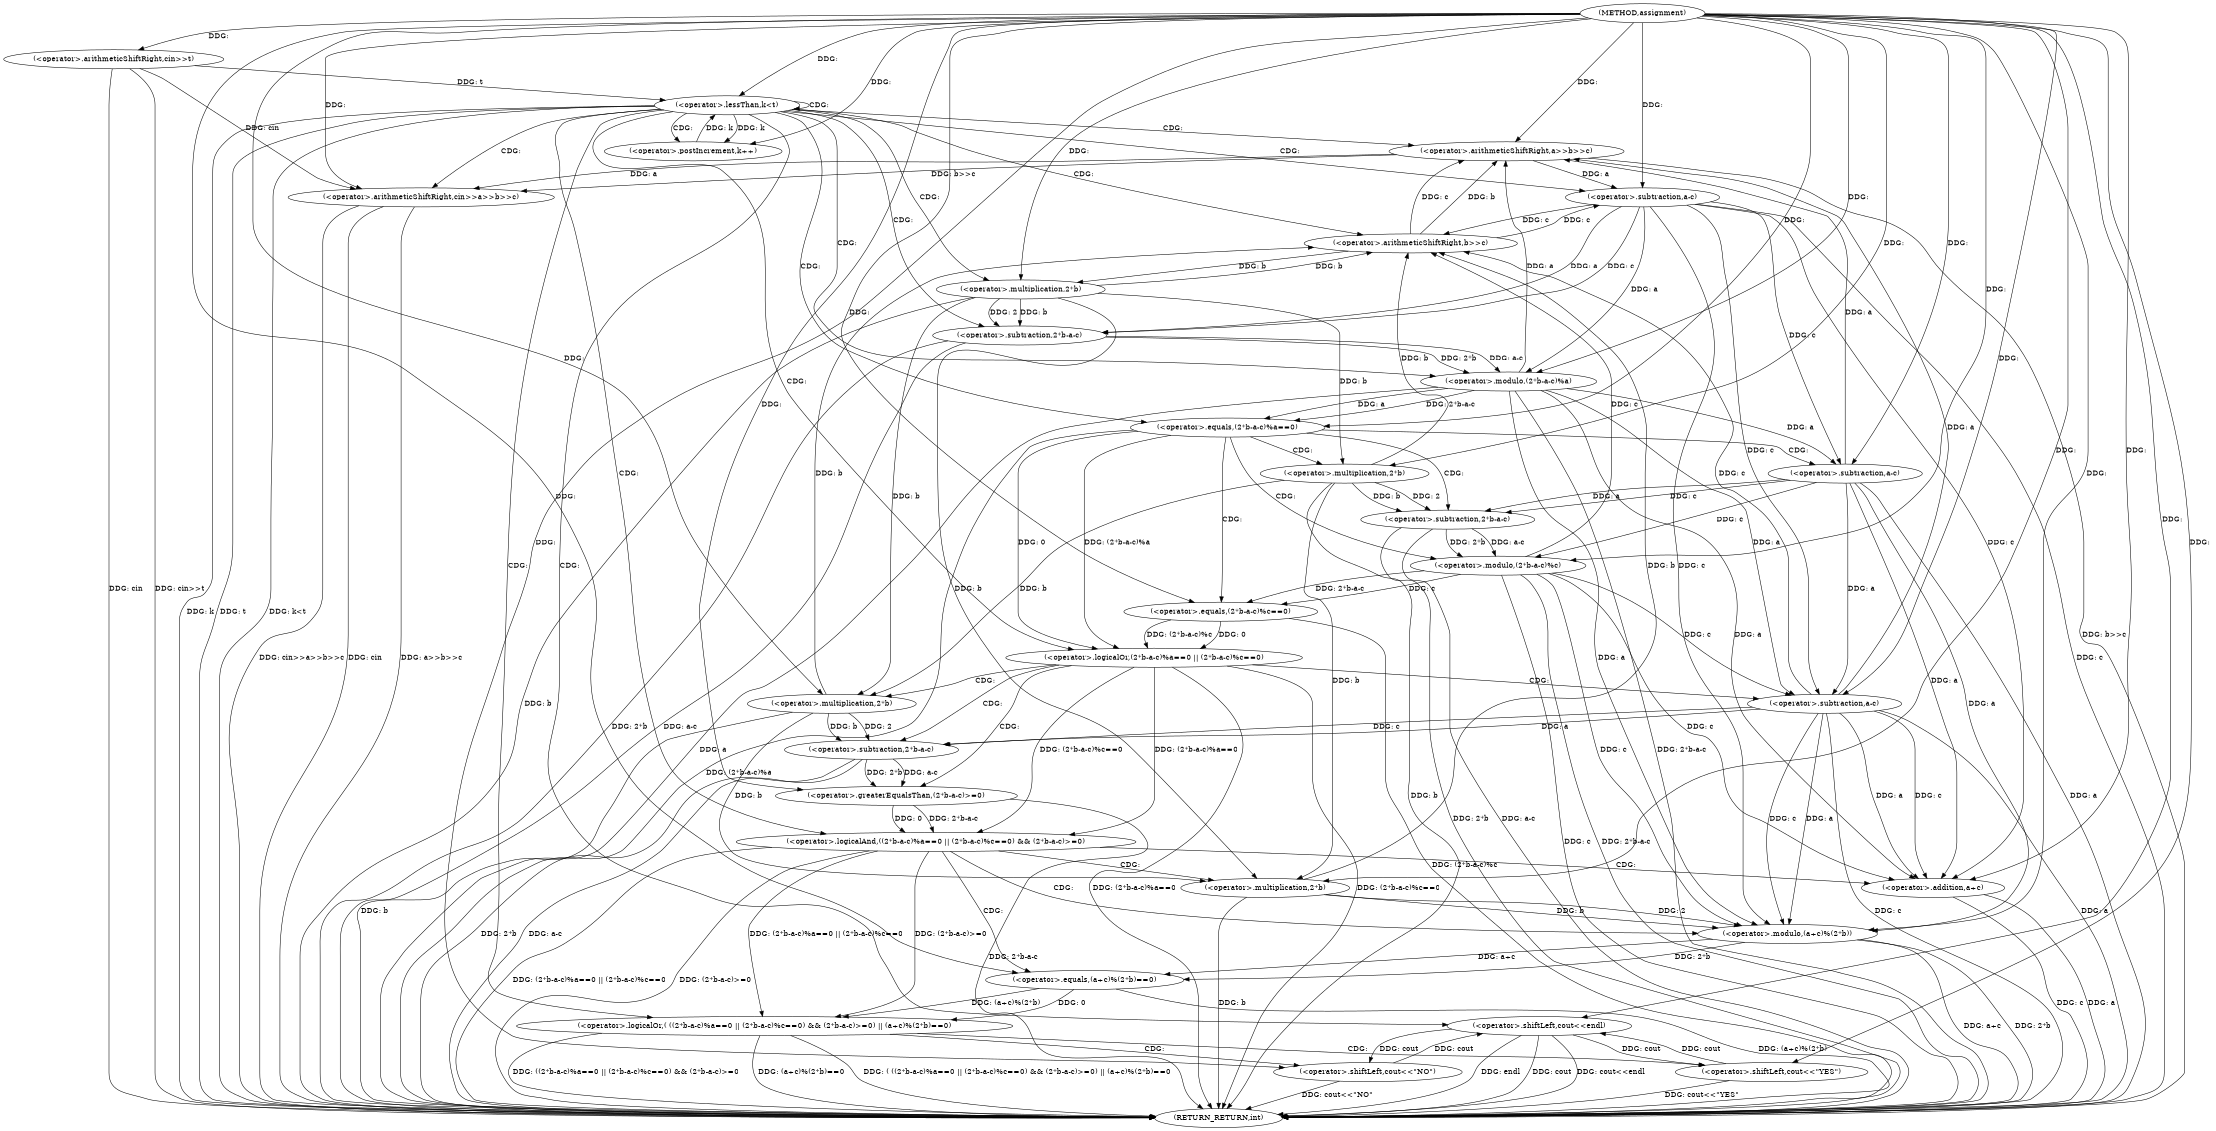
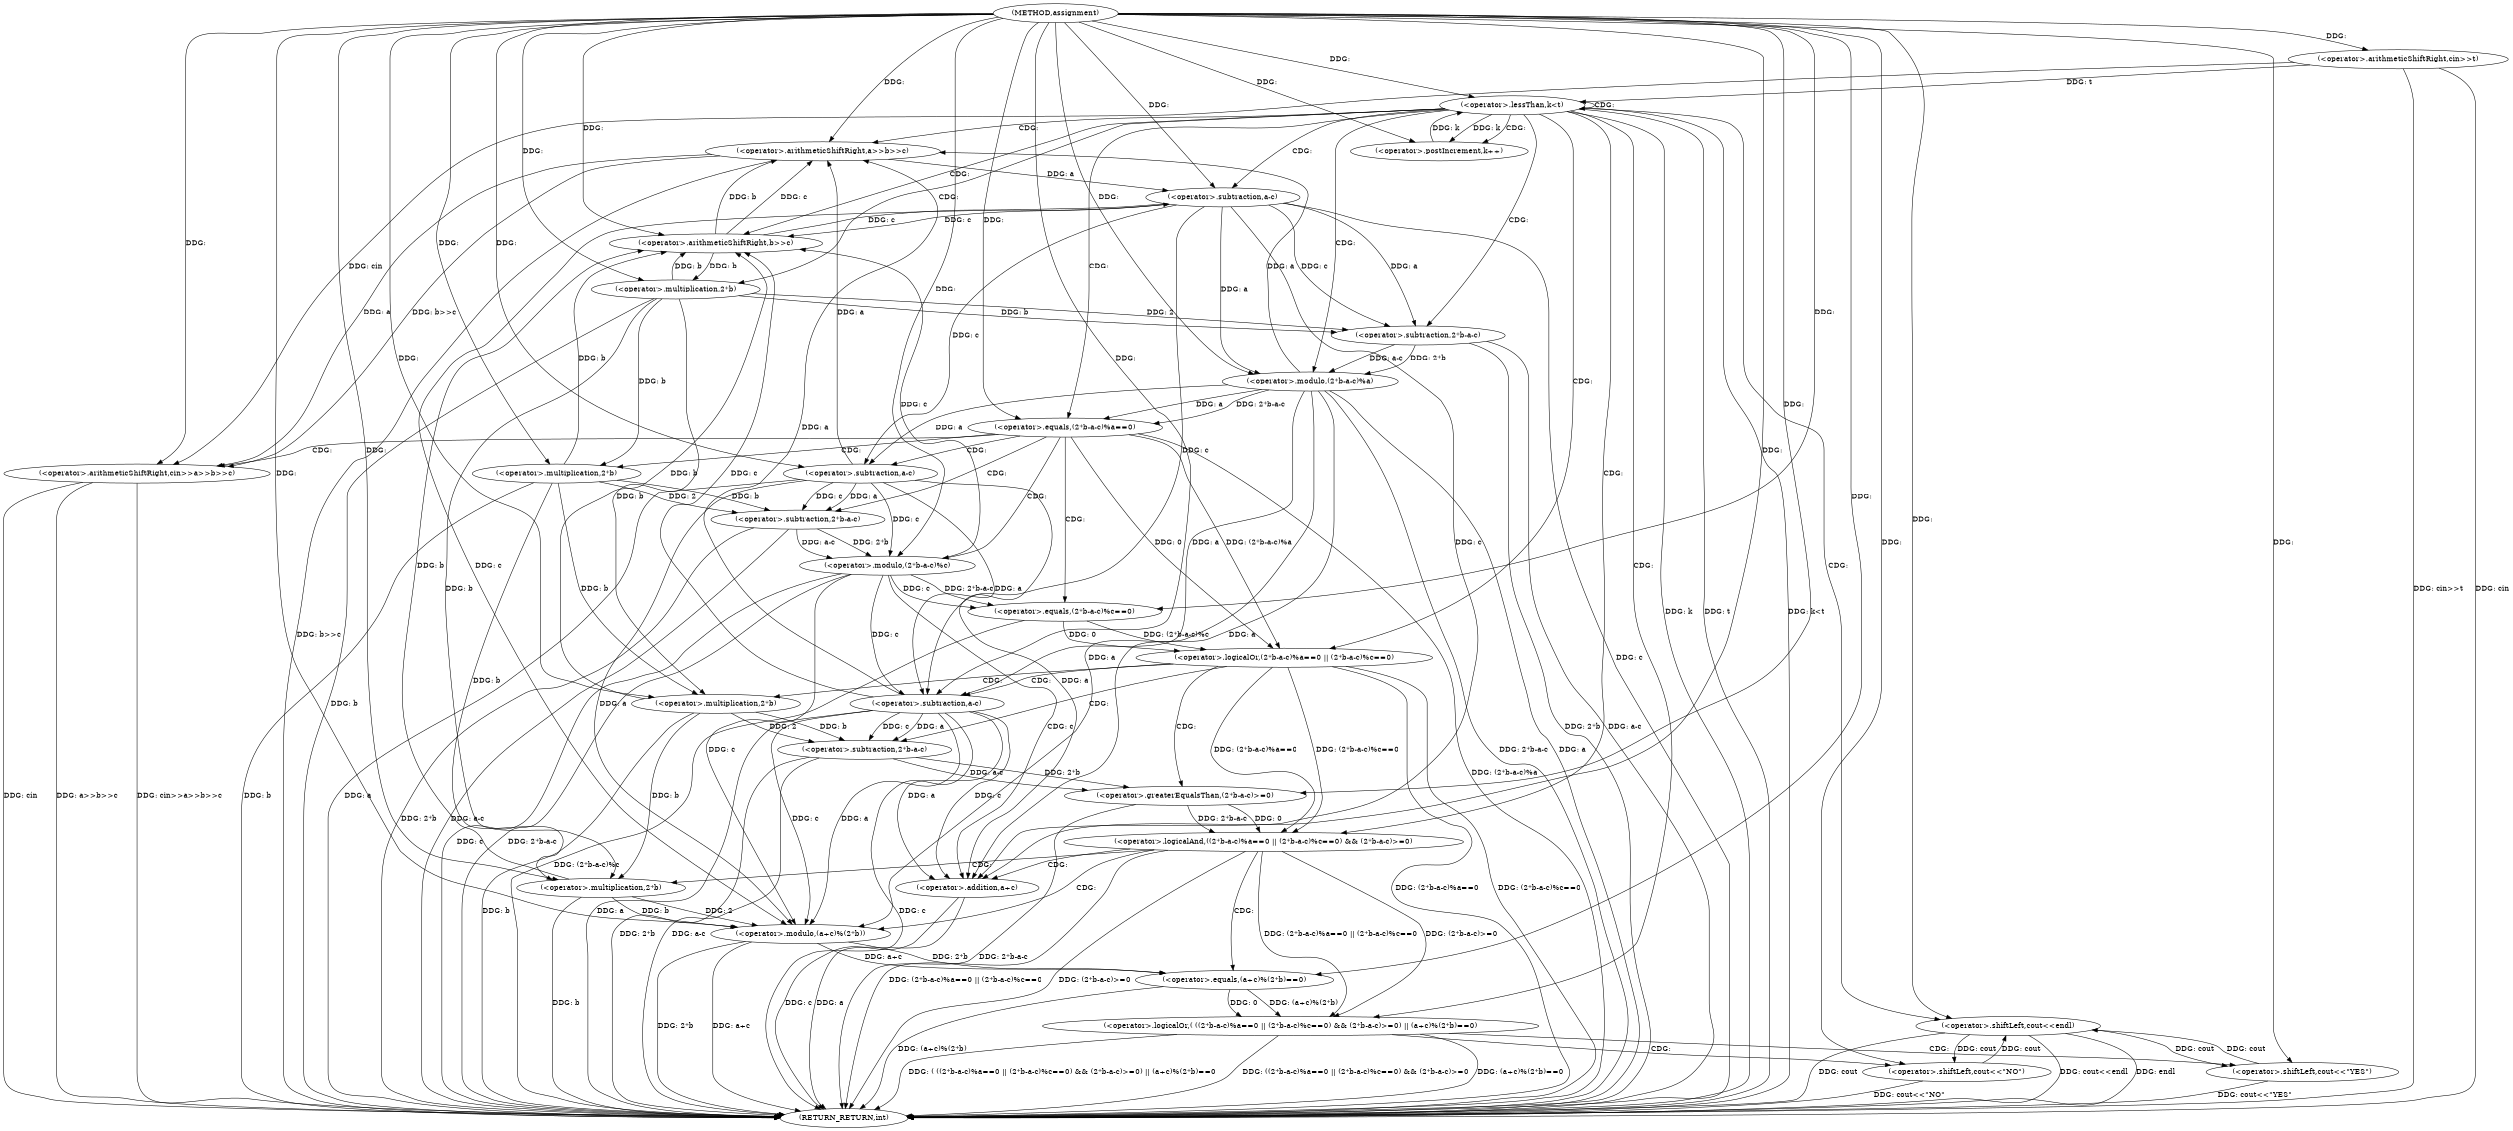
edge "(METHOD,assignment)" -> "(<operator>.arithmeticShiftRight,b>>c)": added, label "DDG:"
edge "(<operator>.lessThan,k<t)" -> "(<operator>.arithmeticShiftRight,cin>>a>>b>>c)": now "(<operator>.equals,(2*b-a-c)%a==0)" -> "(<operator>.arithmeticShiftRight,cin>>a>>b>>c)"
edge "(<operator>.modulo,(2*b-a-c)%c)" -> "(<operator>.addition,a+c)": label "DDG: c" -> "CDG: c"
